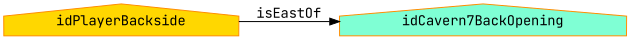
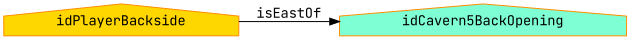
node "idCavern7BackOpening": label "idCavern7BackOpening" -> "idCavern5BackOpening"
